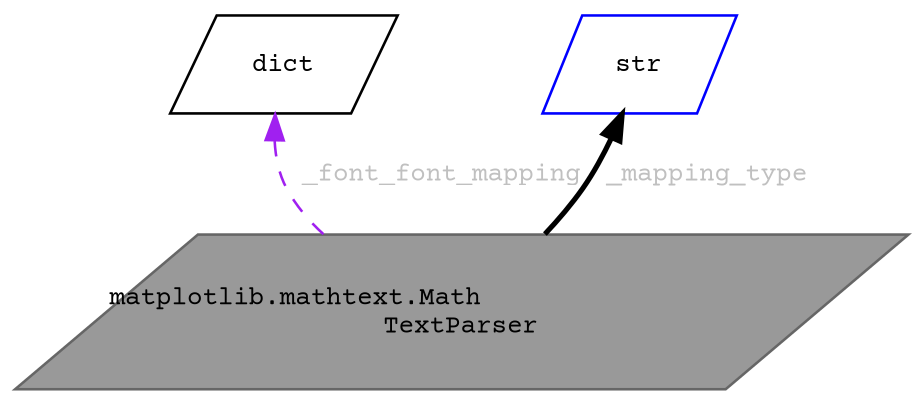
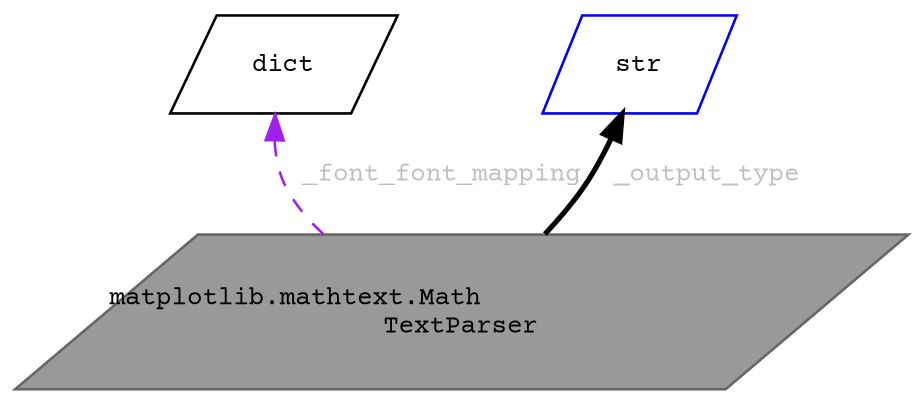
edge "matplotlib.mathtext.Math TextParser" -> "str": label " _mapping_type" -> " _output_type"
